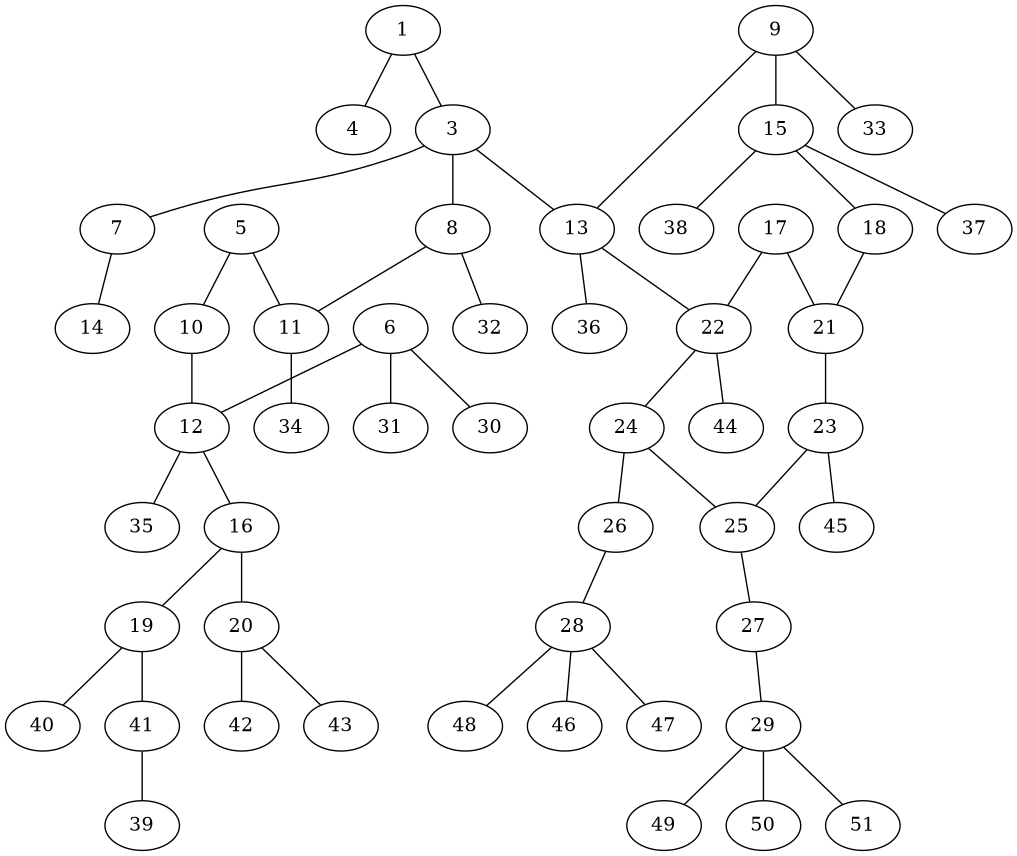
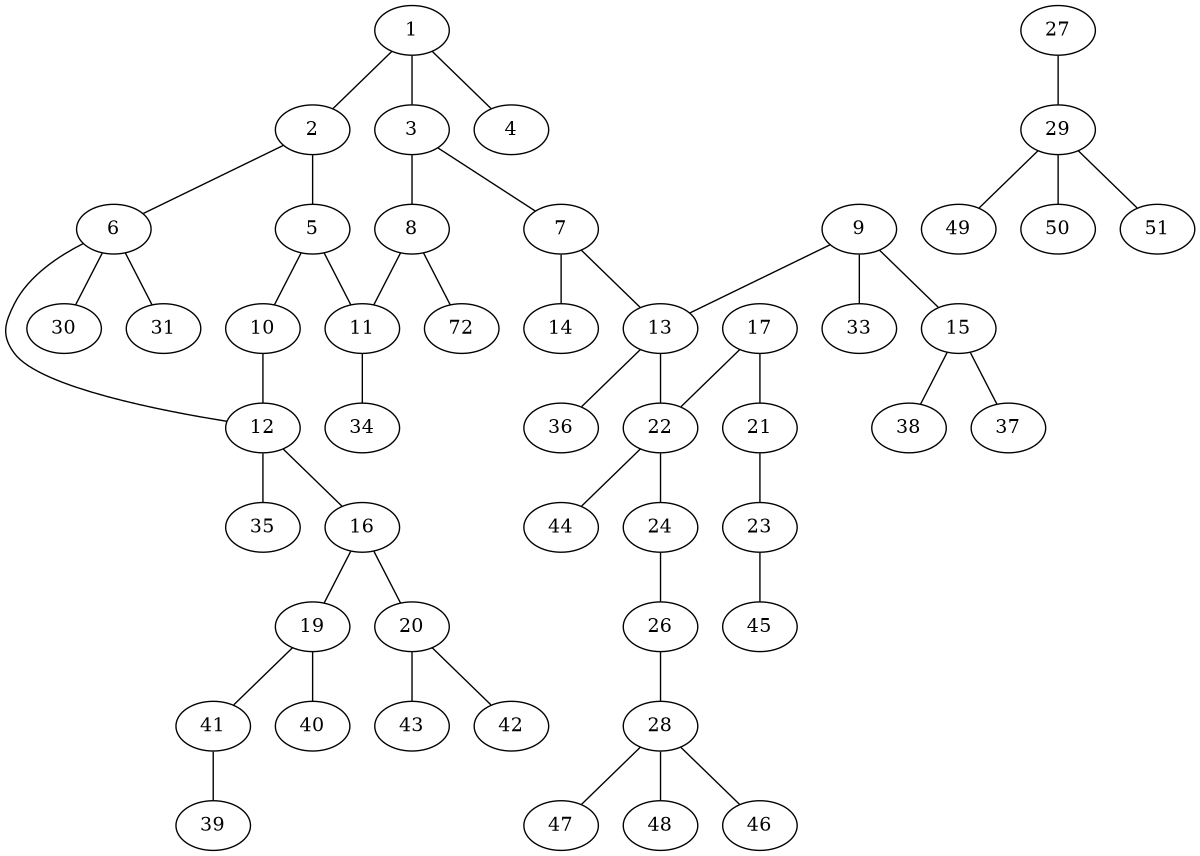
node "2": added
edge "3" -- "13": now "7" -- "13"
node "18": removed
node "32": label "32" -> "72"
node "25": removed
